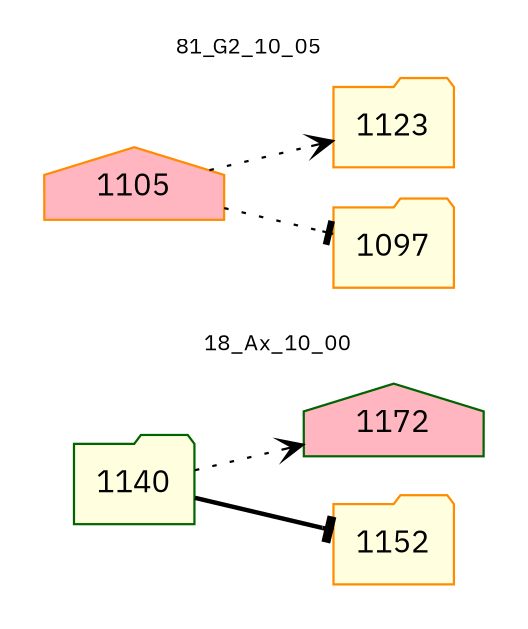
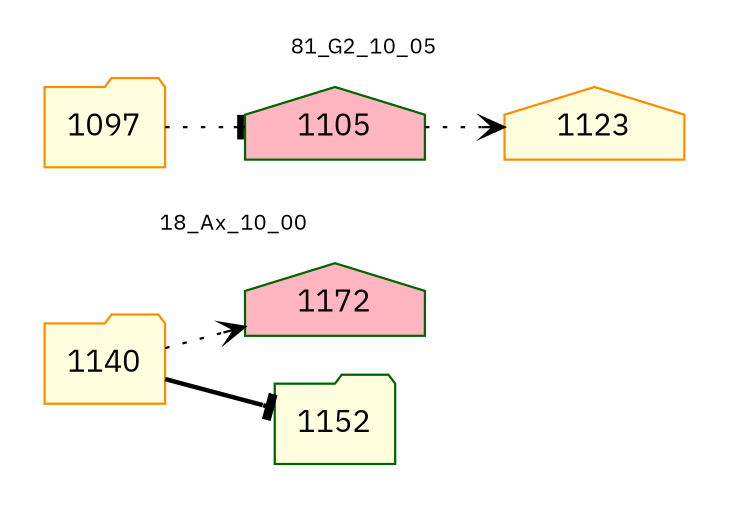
node "1123": shape folder -> house
node "1105": color darkorange -> darkgreen
edge "1105" -> "1097": reversed
node "1140": color darkgreen -> darkorange
node "1152": color darkorange -> darkgreen
